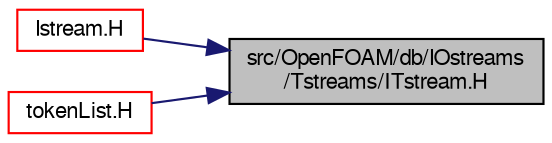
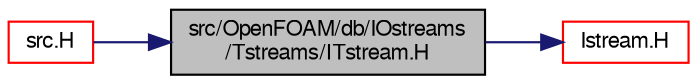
edge "Istream.H" -> "src/OpenFOAM/db/IOstreams /Tstreams/ITstream.H": reversed
node "tokenList.H": label "tokenList.H" -> "src.H"
